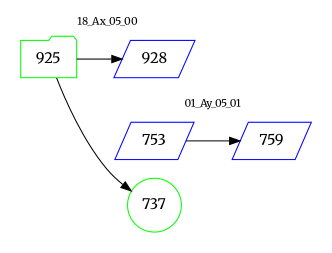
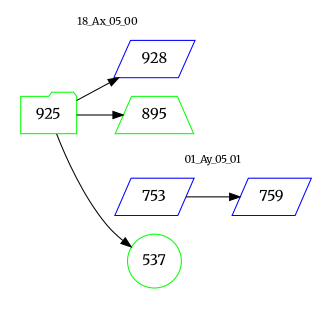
node "895": added
node "737": label "737" -> "537"
